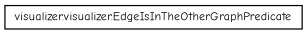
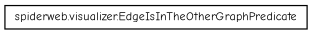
node "visualizer.visualizer.EdgeIsInTheOtherGraphPredicate": label "visualizer.visualizer.EdgeIsInTheOtherGraphPredicate" -> "spiderweb.visualizer.EdgeIsInTheOtherGraphPredicate"
